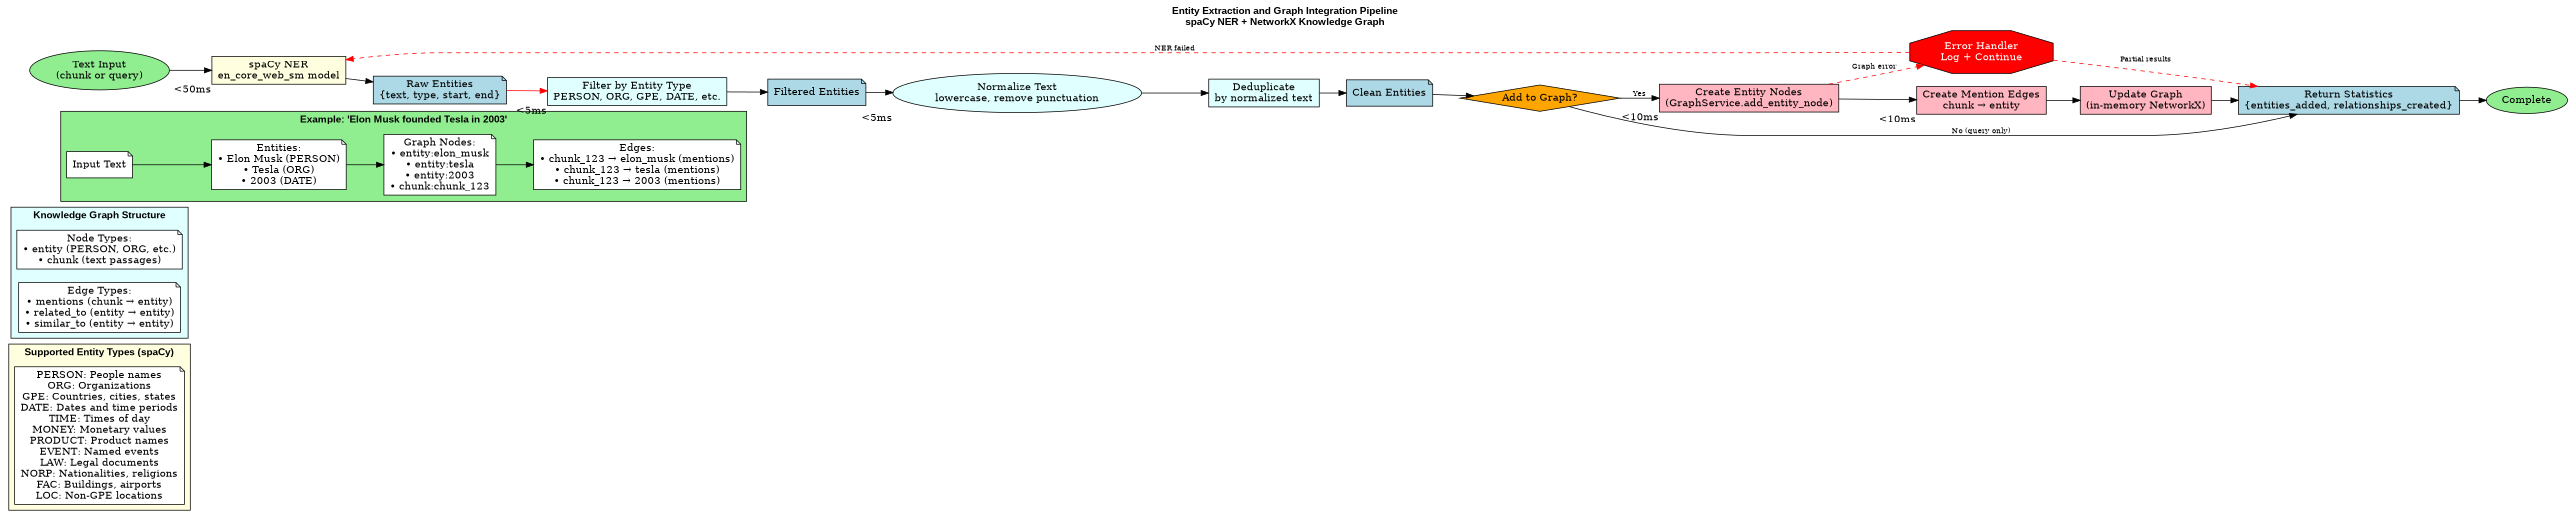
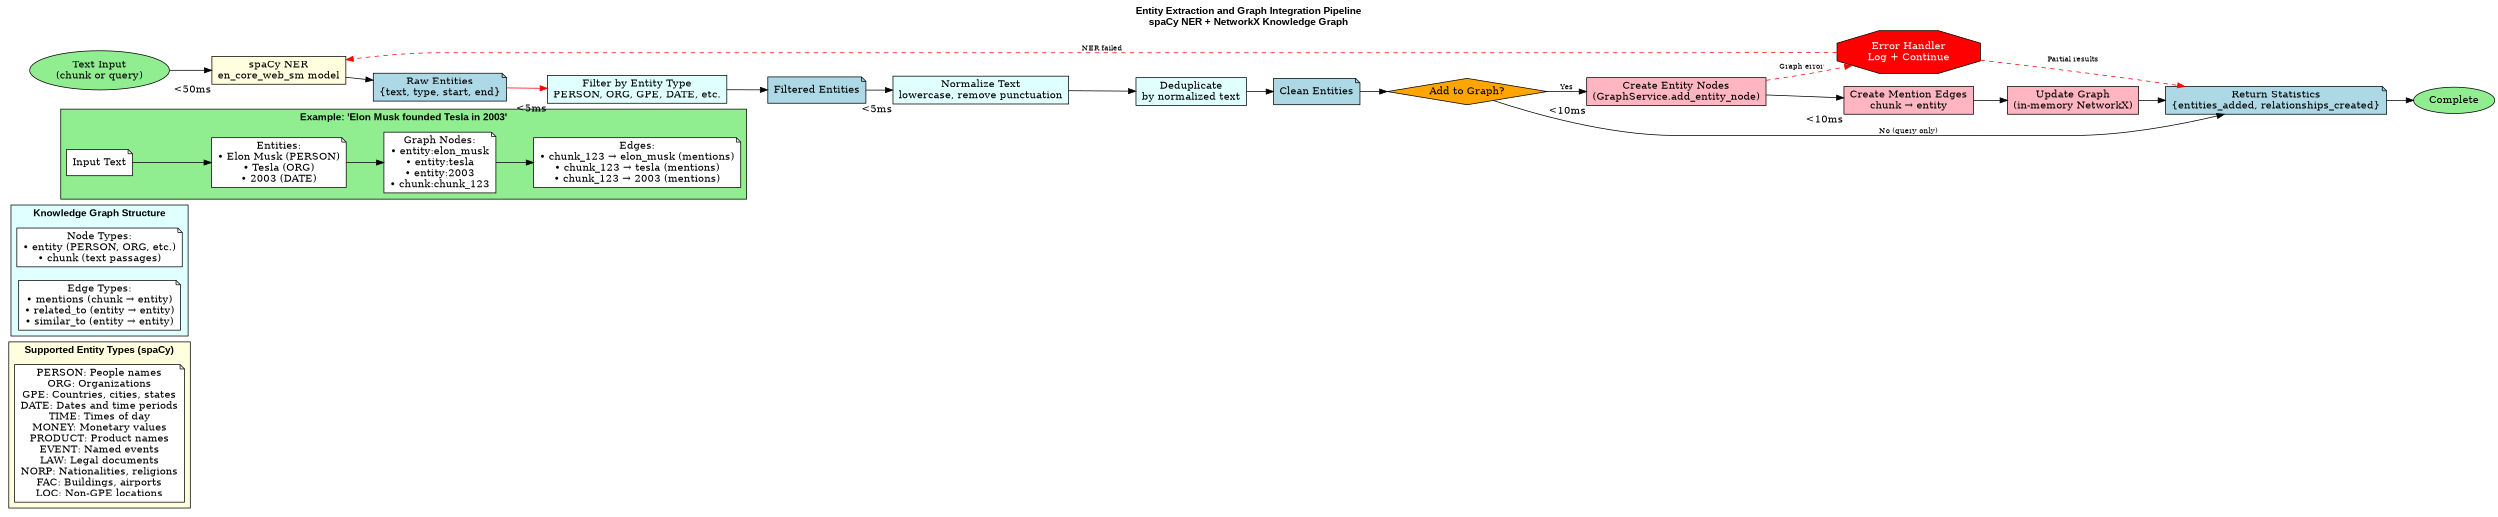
node "Normalize Text lowercase, remove punctuation <5ms": shape ellipse -> box
